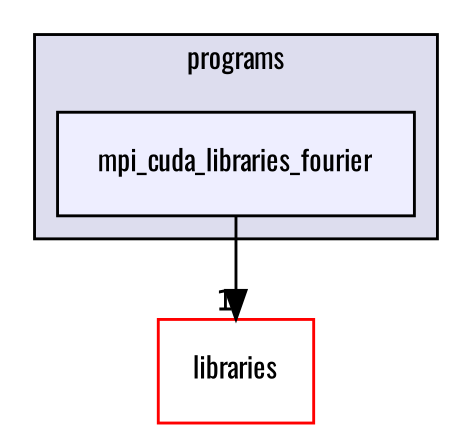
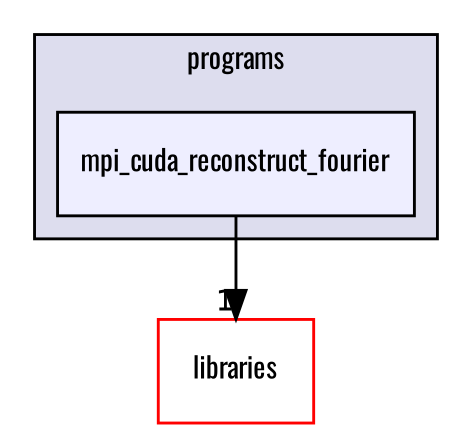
node "mpi_cuda_libraries_fourier": label "mpi_cuda_libraries_fourier" -> "mpi_cuda_reconstruct_fourier"
